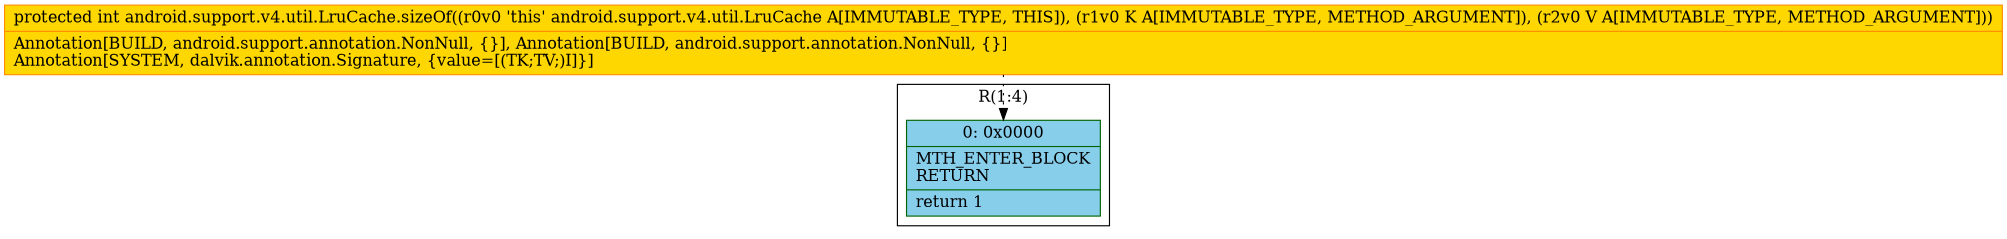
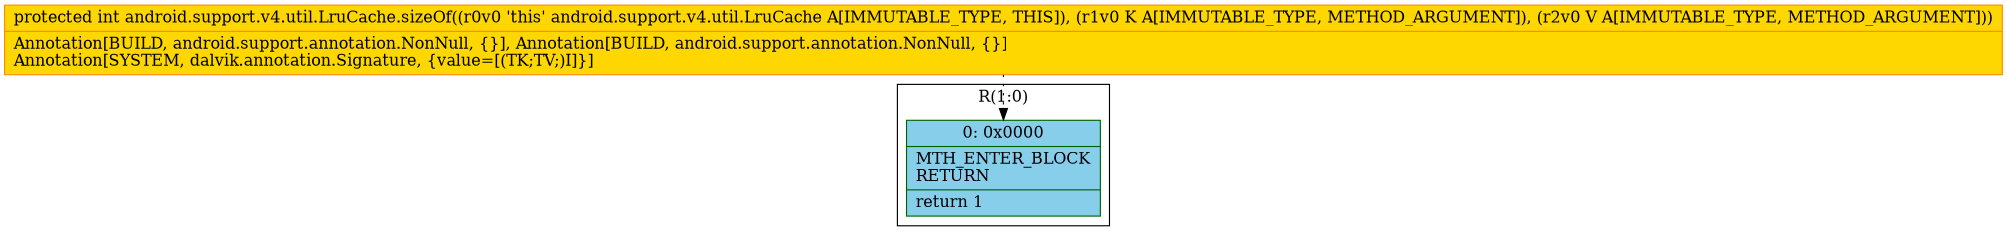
cluster "R(1:4)": label "R(1:4)" -> "R(1:0)"
